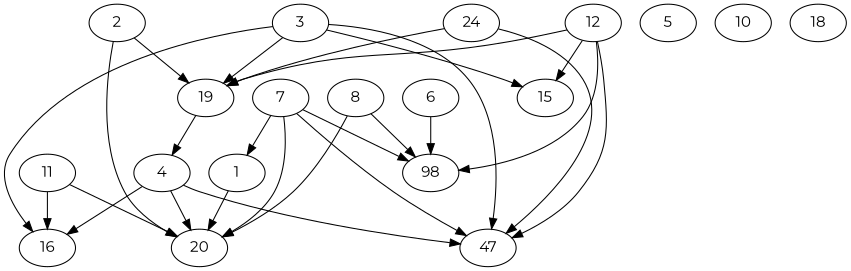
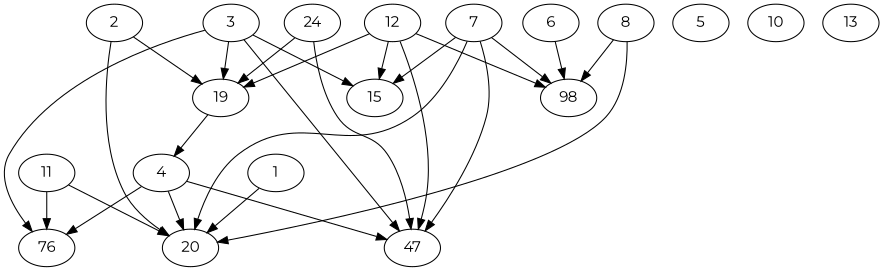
node "18": label "18" -> "13"
edge "7" -> "1": now "7" -> "15"
node "16": label "16" -> "76"
